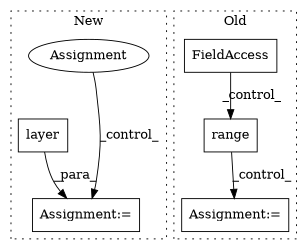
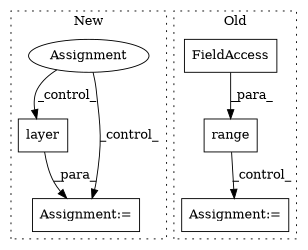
edge "Assignment" -> "layer": added, label "_control_"
edge "FieldAccess" -> "range": label "_control_" -> "_para_"
